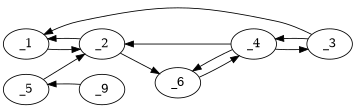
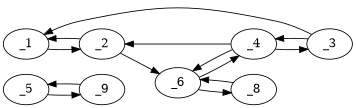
edge "_5" -> "_2": now "_5" -> "_9"
node "_8": added
